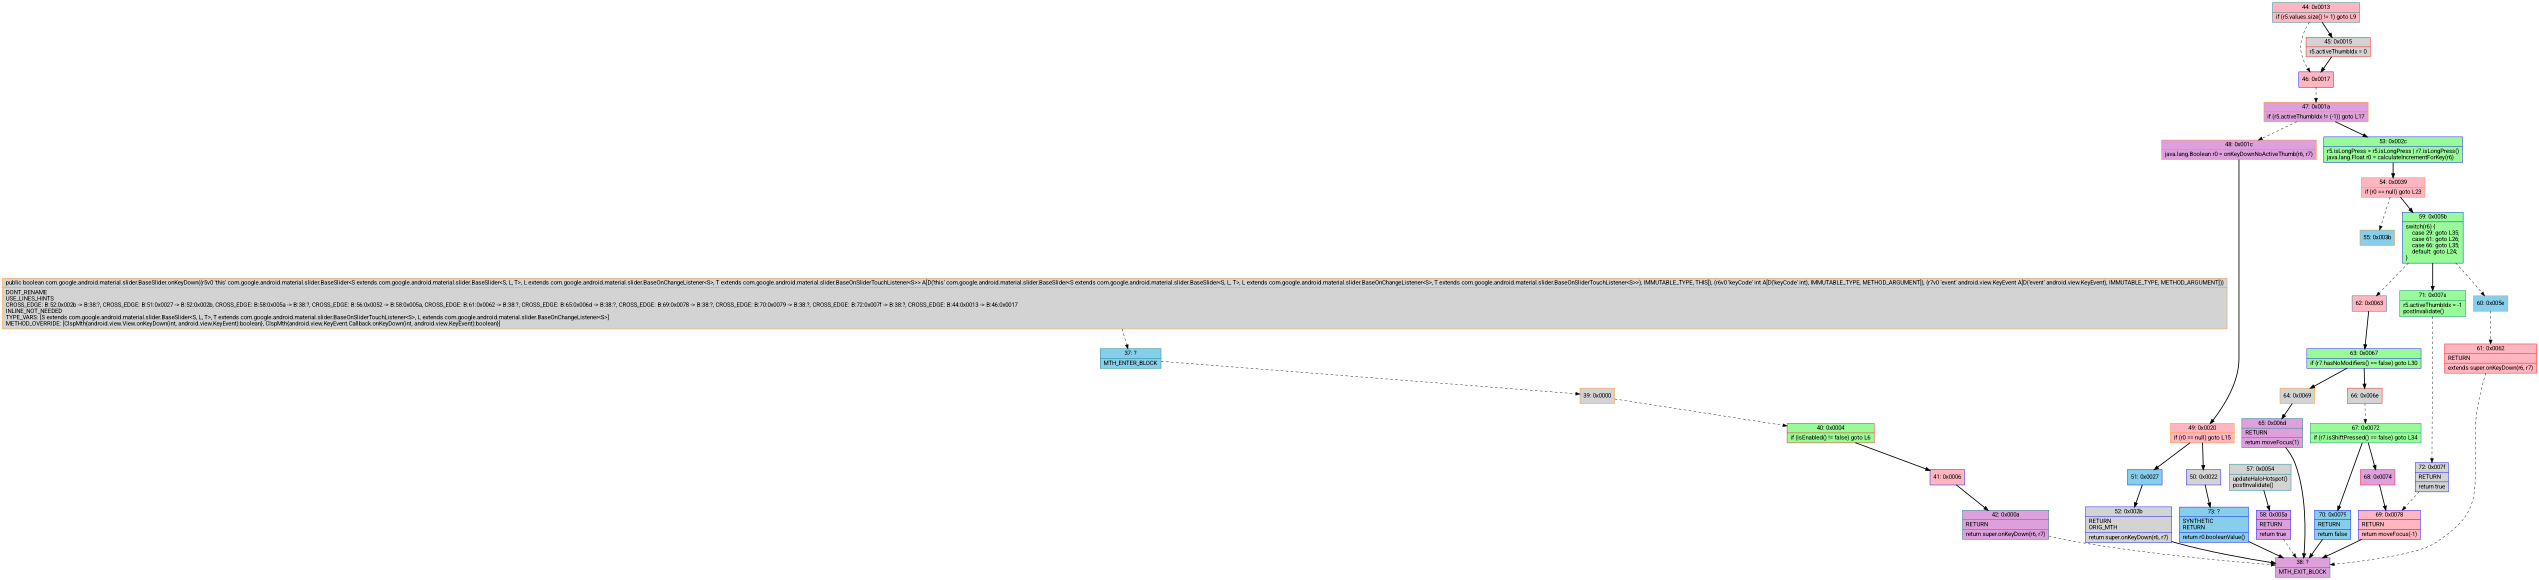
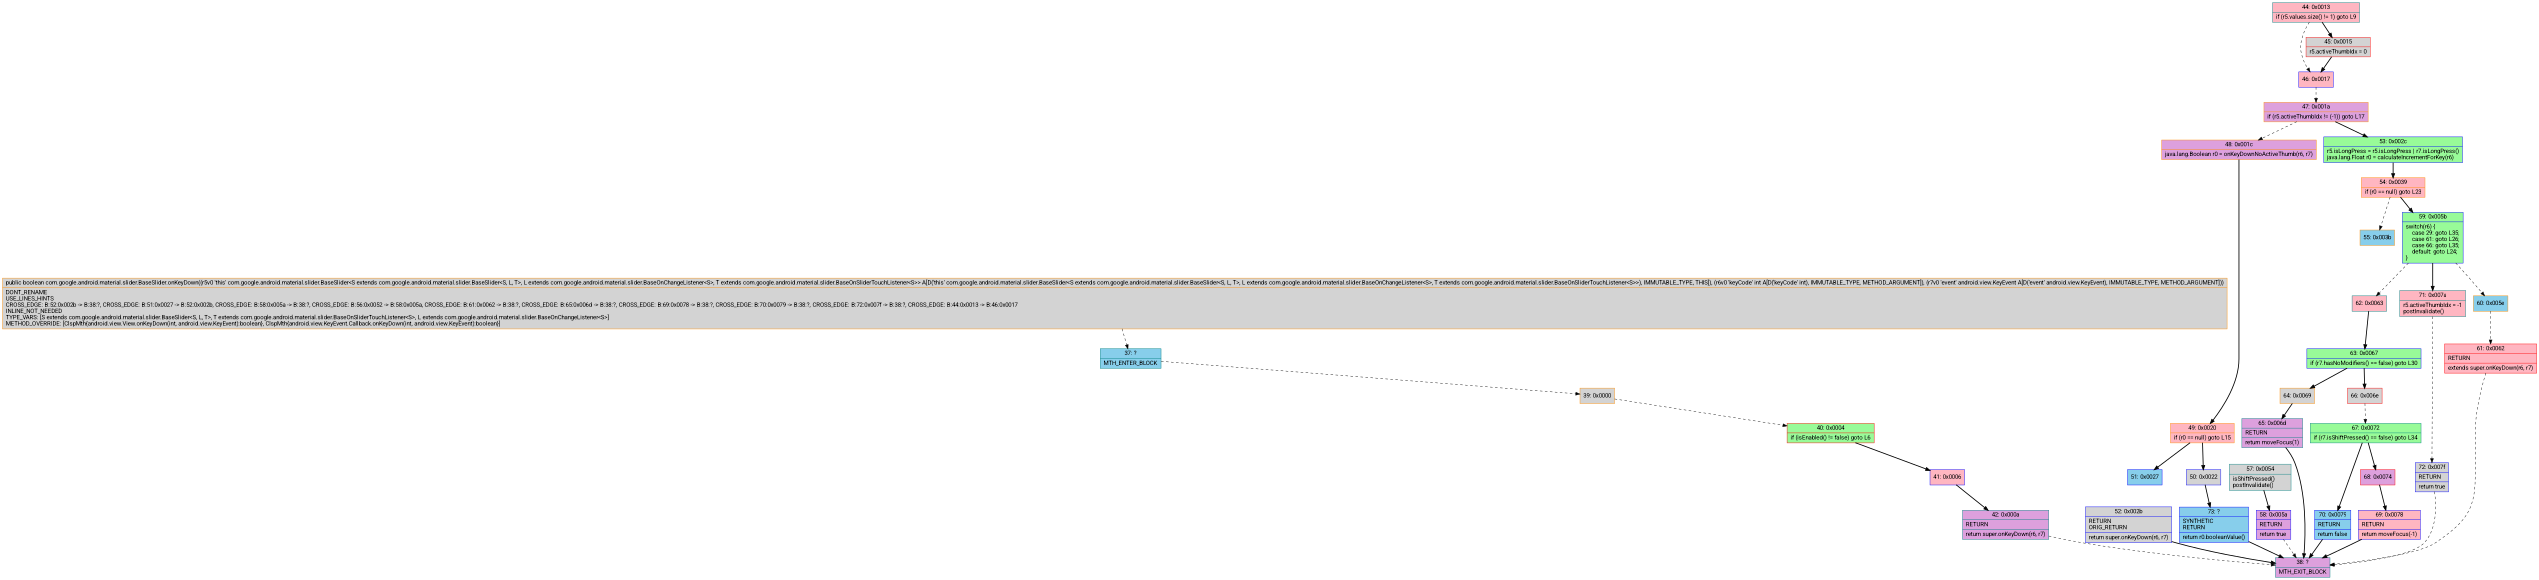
node "71: 0x007a": fillcolor palegreen -> lightpink
node "57: 0x0054": text "updateHaloHotspot()" -> "isShiftPressed()"
edge "51: 0x0027" -> "52: 0x002b": removed
edge "72: 0x007f" -> "69: 0x0078": now "72: 0x007f" -> "38: ?"
node "52: 0x002b": text "ORIG_MTH" -> "ORIG_RETURN"
